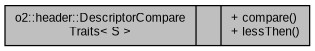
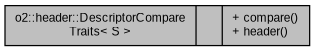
node "o2::header::DescriptorCompare": text "+ lessThen()" -> "+ header()"
